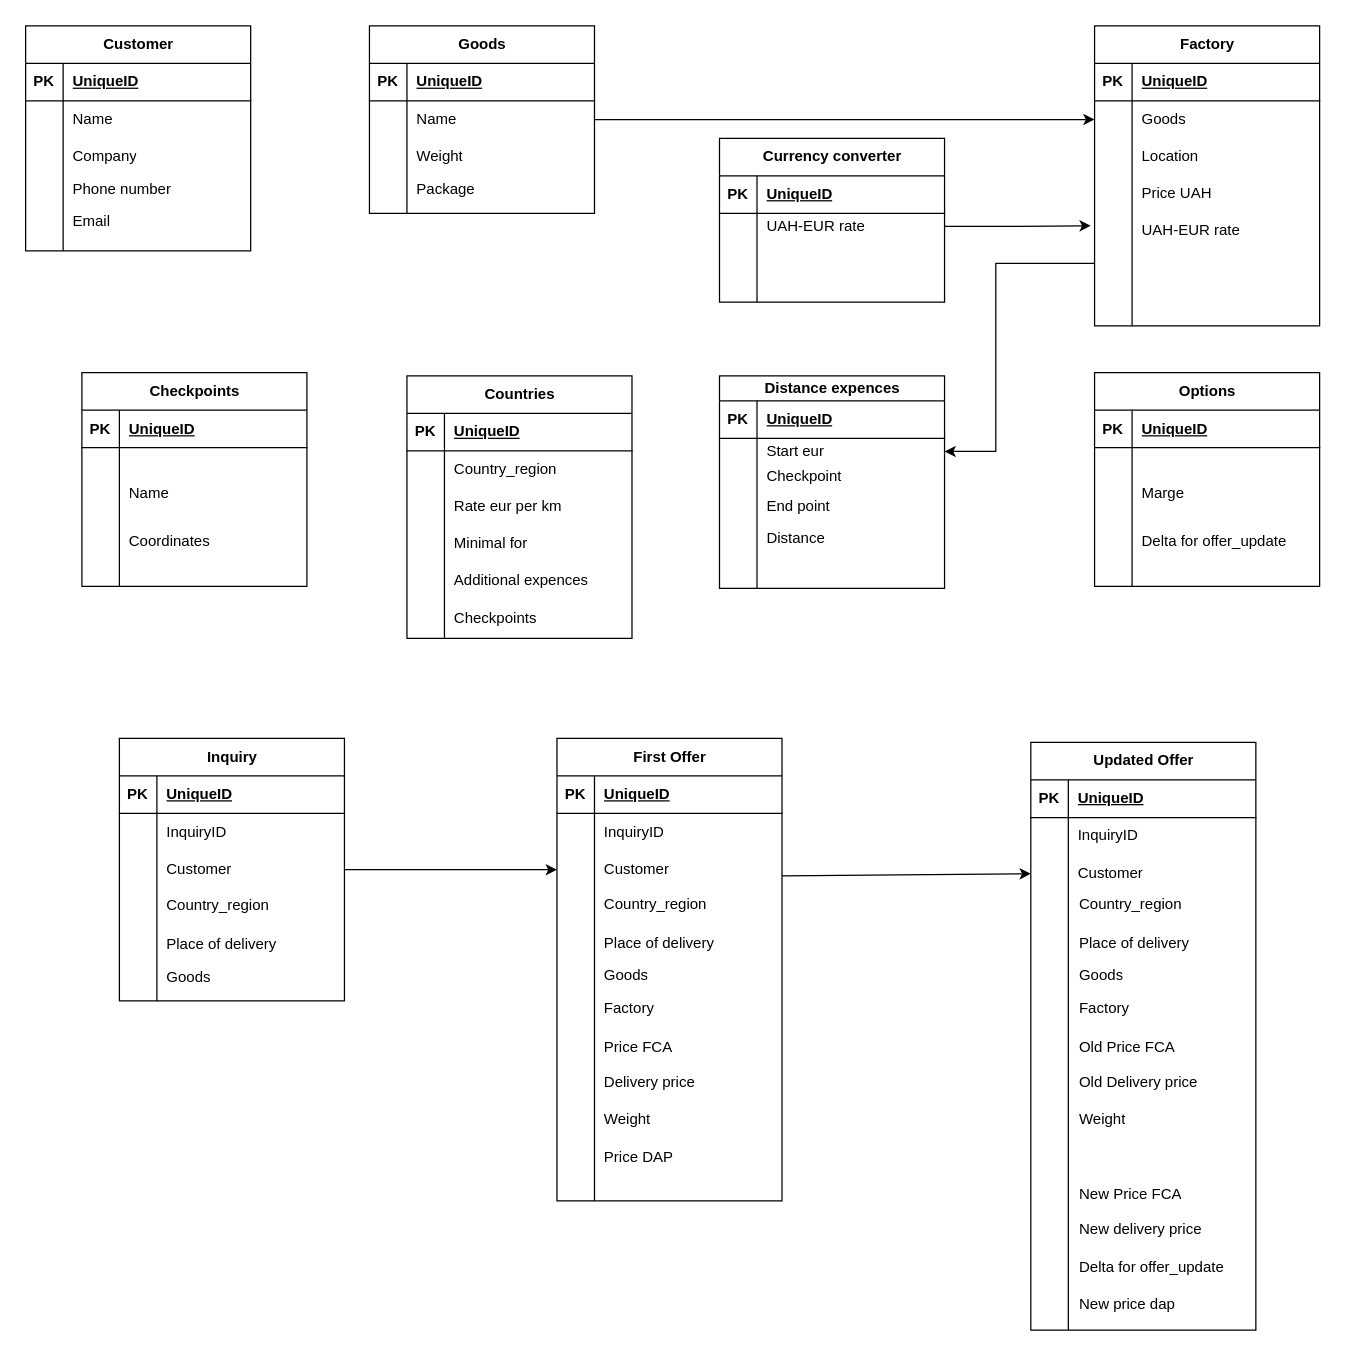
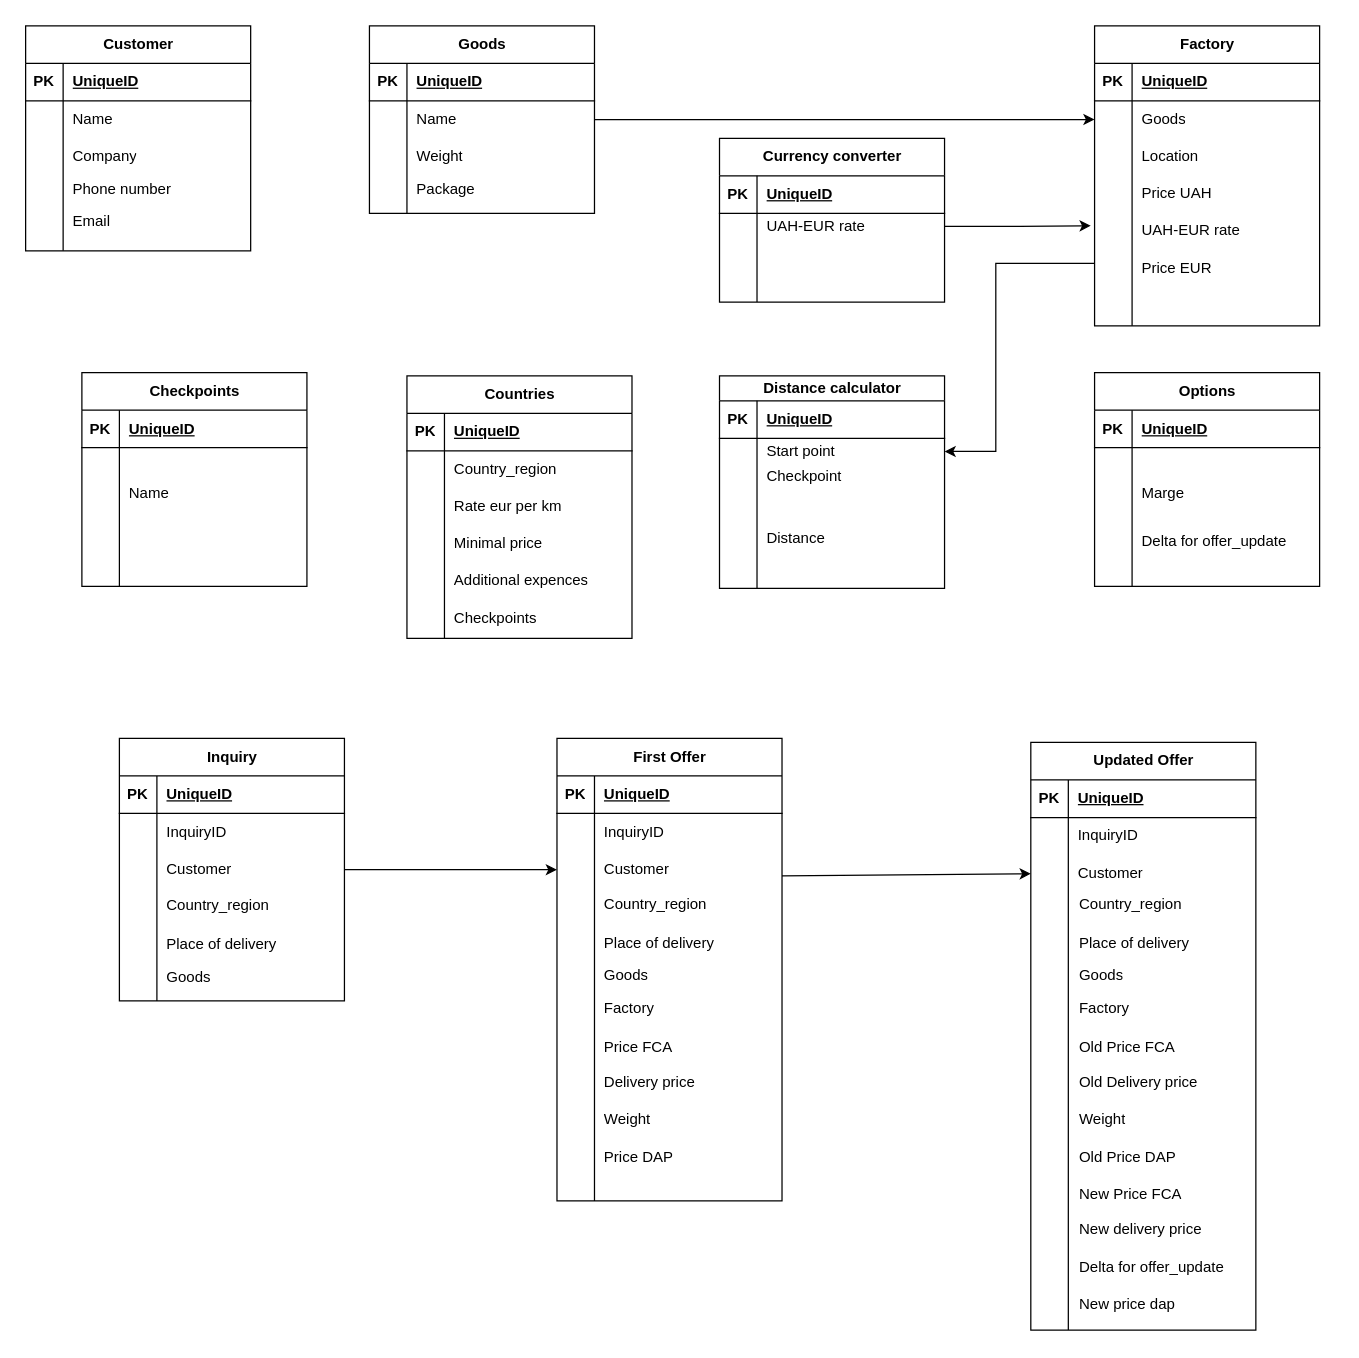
node "Price EUR": added
node "Distance expences": label "Distance expences" -> "Distance calculator"
node "Start eur": label "Start eur" -> "Start point"
node "End point": removed
node "Coordinates": removed
node "Minimal for": label "Minimal for" -> "Minimal price"
node "Old Price DAP": added
